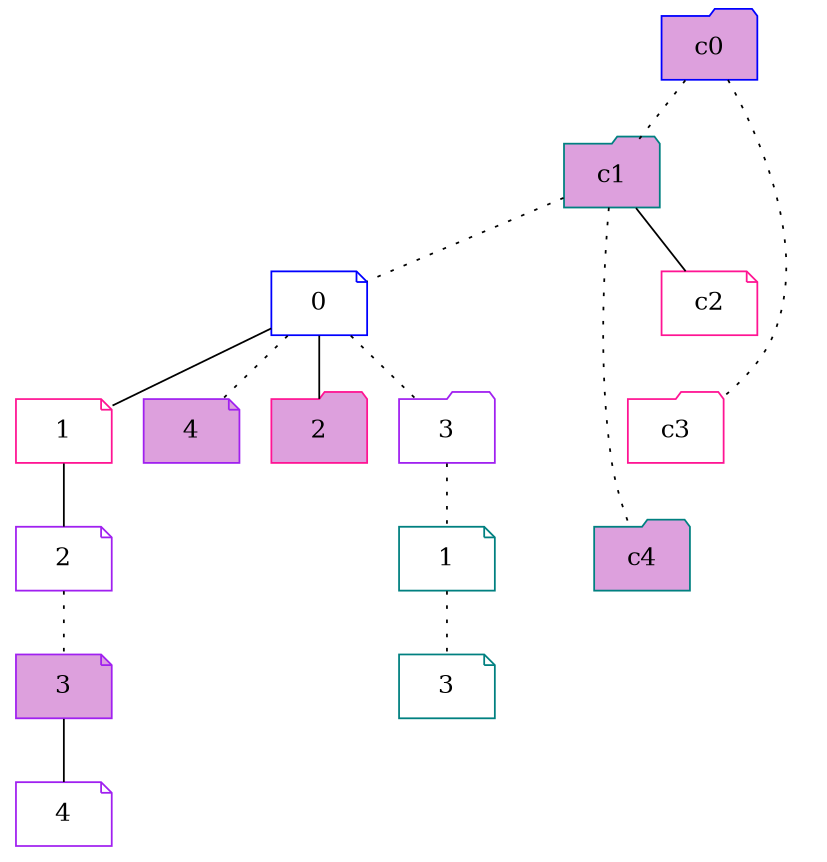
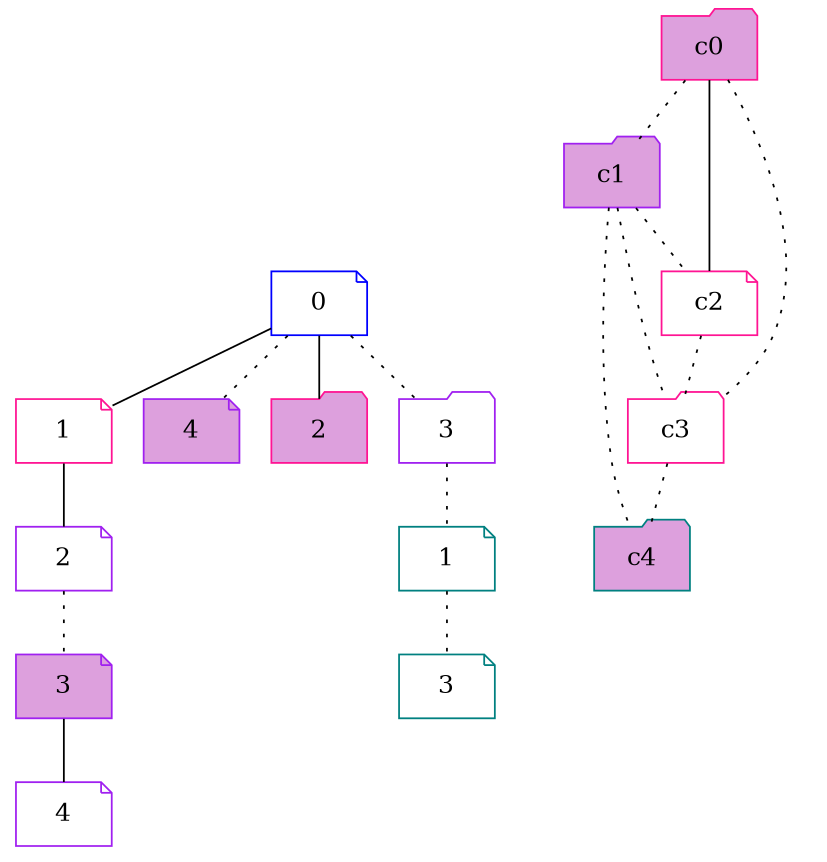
node "c0": color blue -> deeppink
node "c1": color teal -> purple
edge "c0" -- "c2": added
edge "c1" -- "0": now "c1" -- "c3"
edge "c1" -- "c2": style solid -> dotted
edge "c2" -- "c3": added
edge "c3" -- "c4": added
